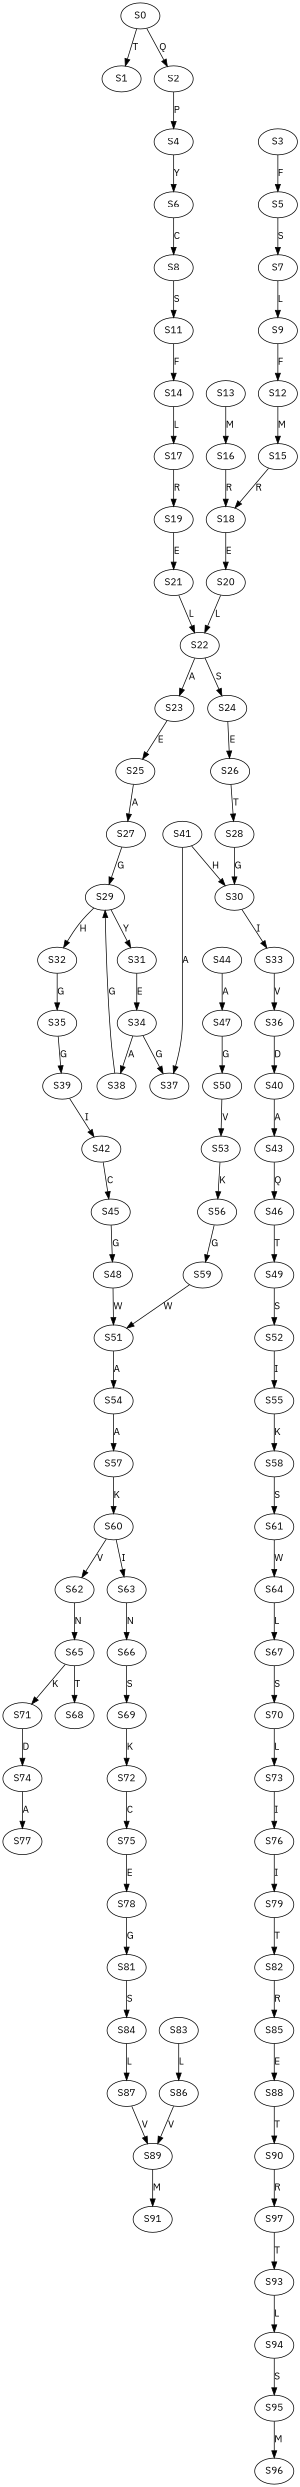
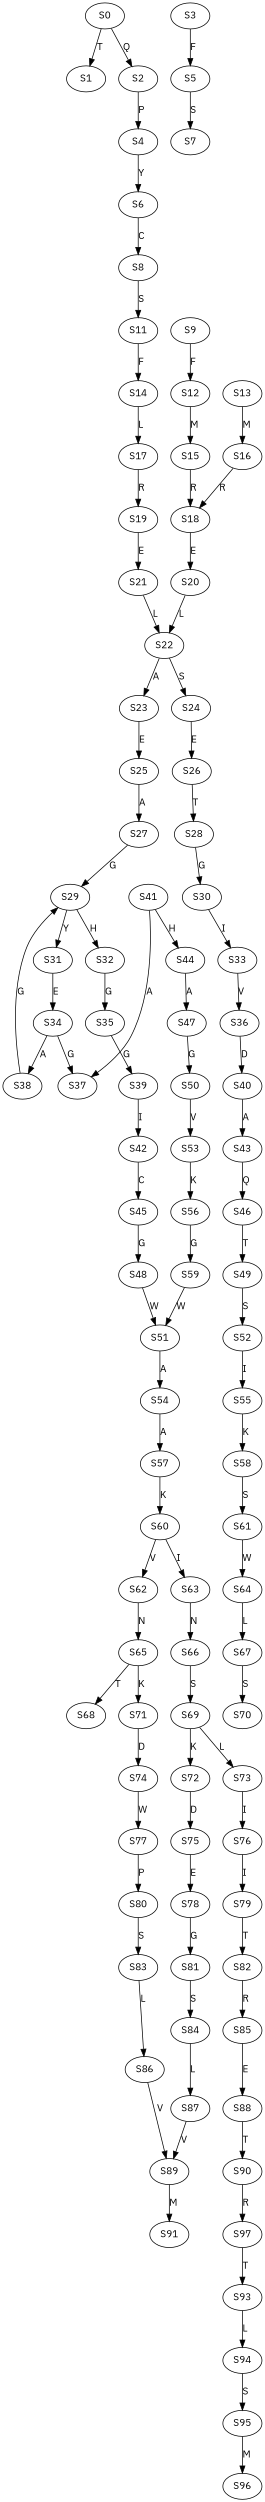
edge "S7" -> "S9": removed, label "L"
edge "S41" -> "S30": now "S41" -> "S44"
edge "S70" -> "S73": now "S69" -> "S73"
edge "S74" -> "S77": label "A" -> "W"
edge "S72" -> "S75": label "C" -> "D"
node "S80": added
